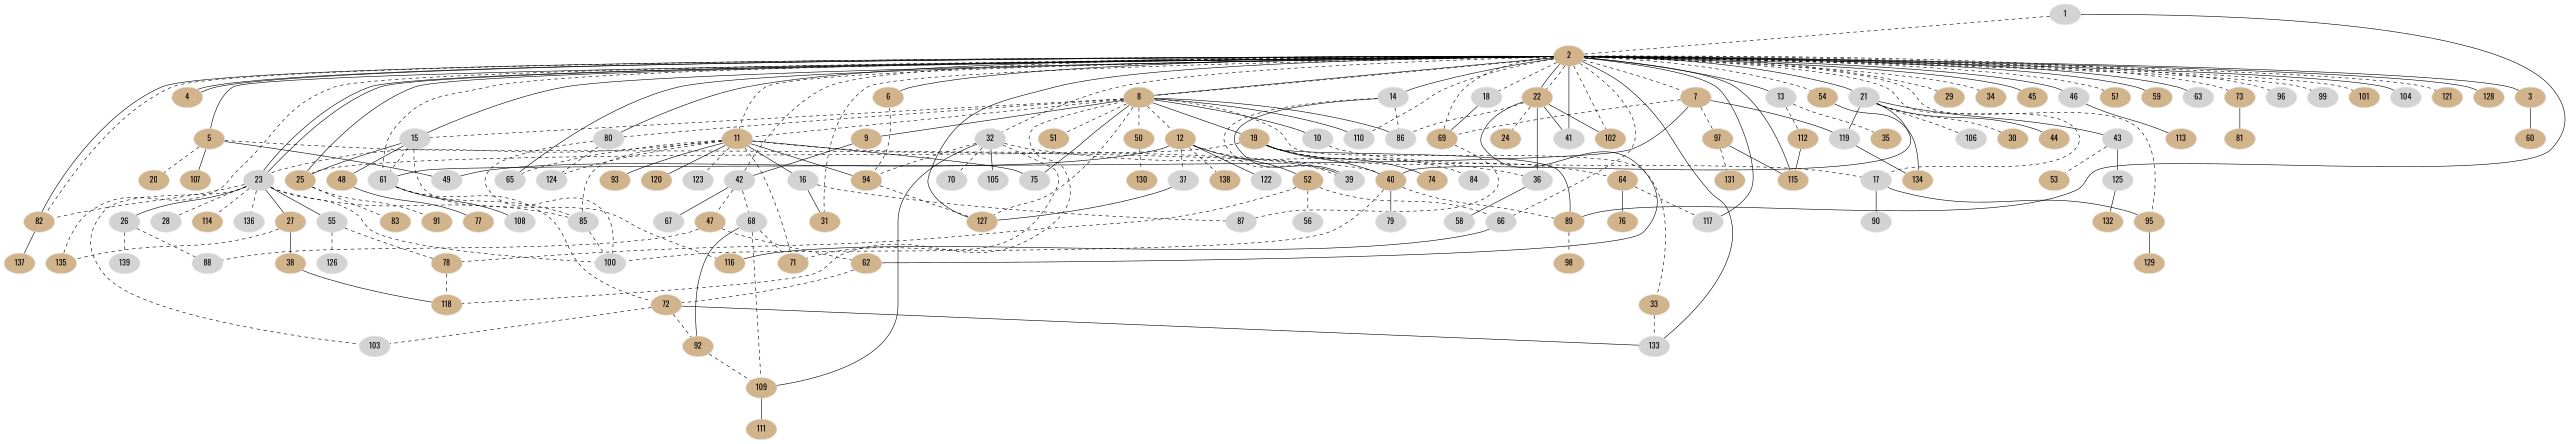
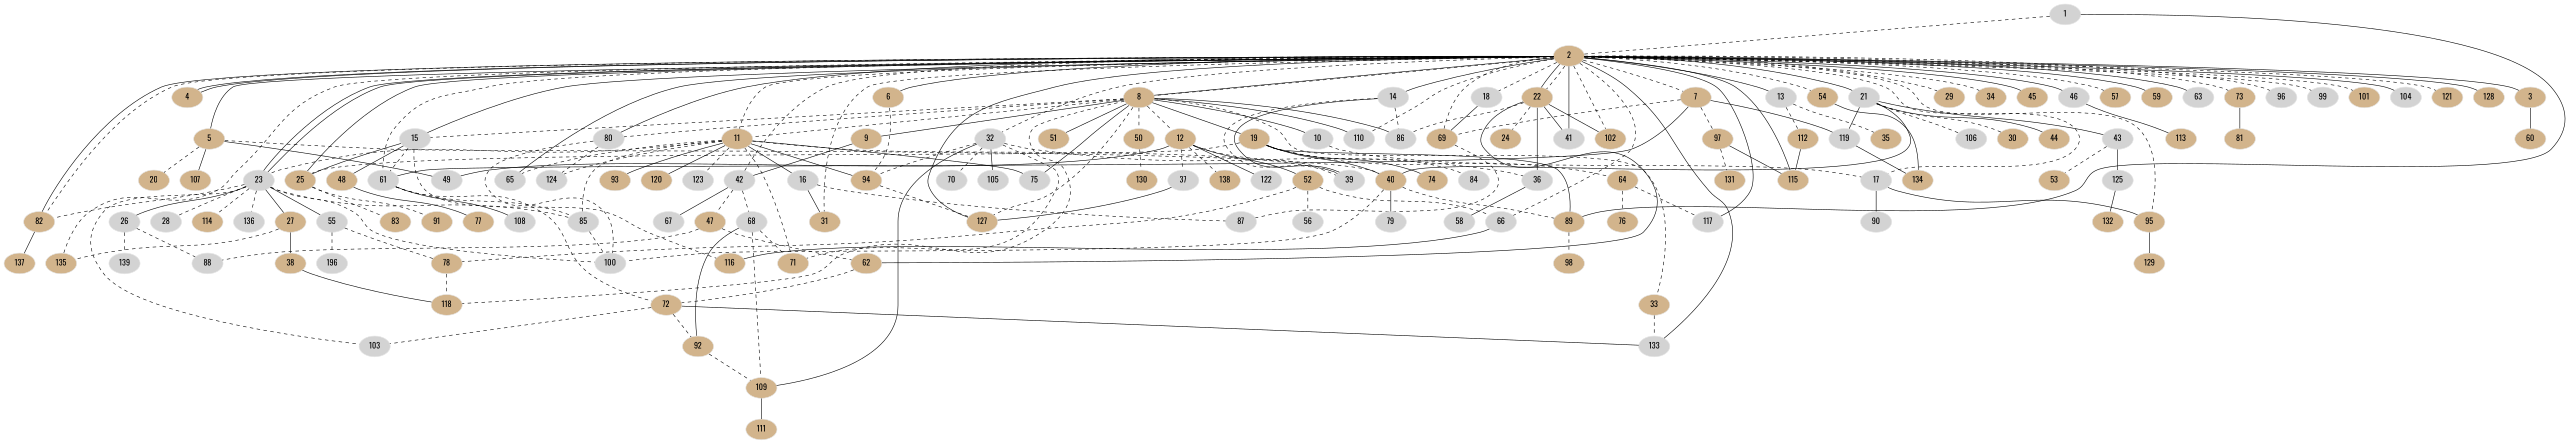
edge "8" -- "51": style dashed -> solid
edge "64" -- "76": style solid -> dashed
node "126": label "126" -> "196"
